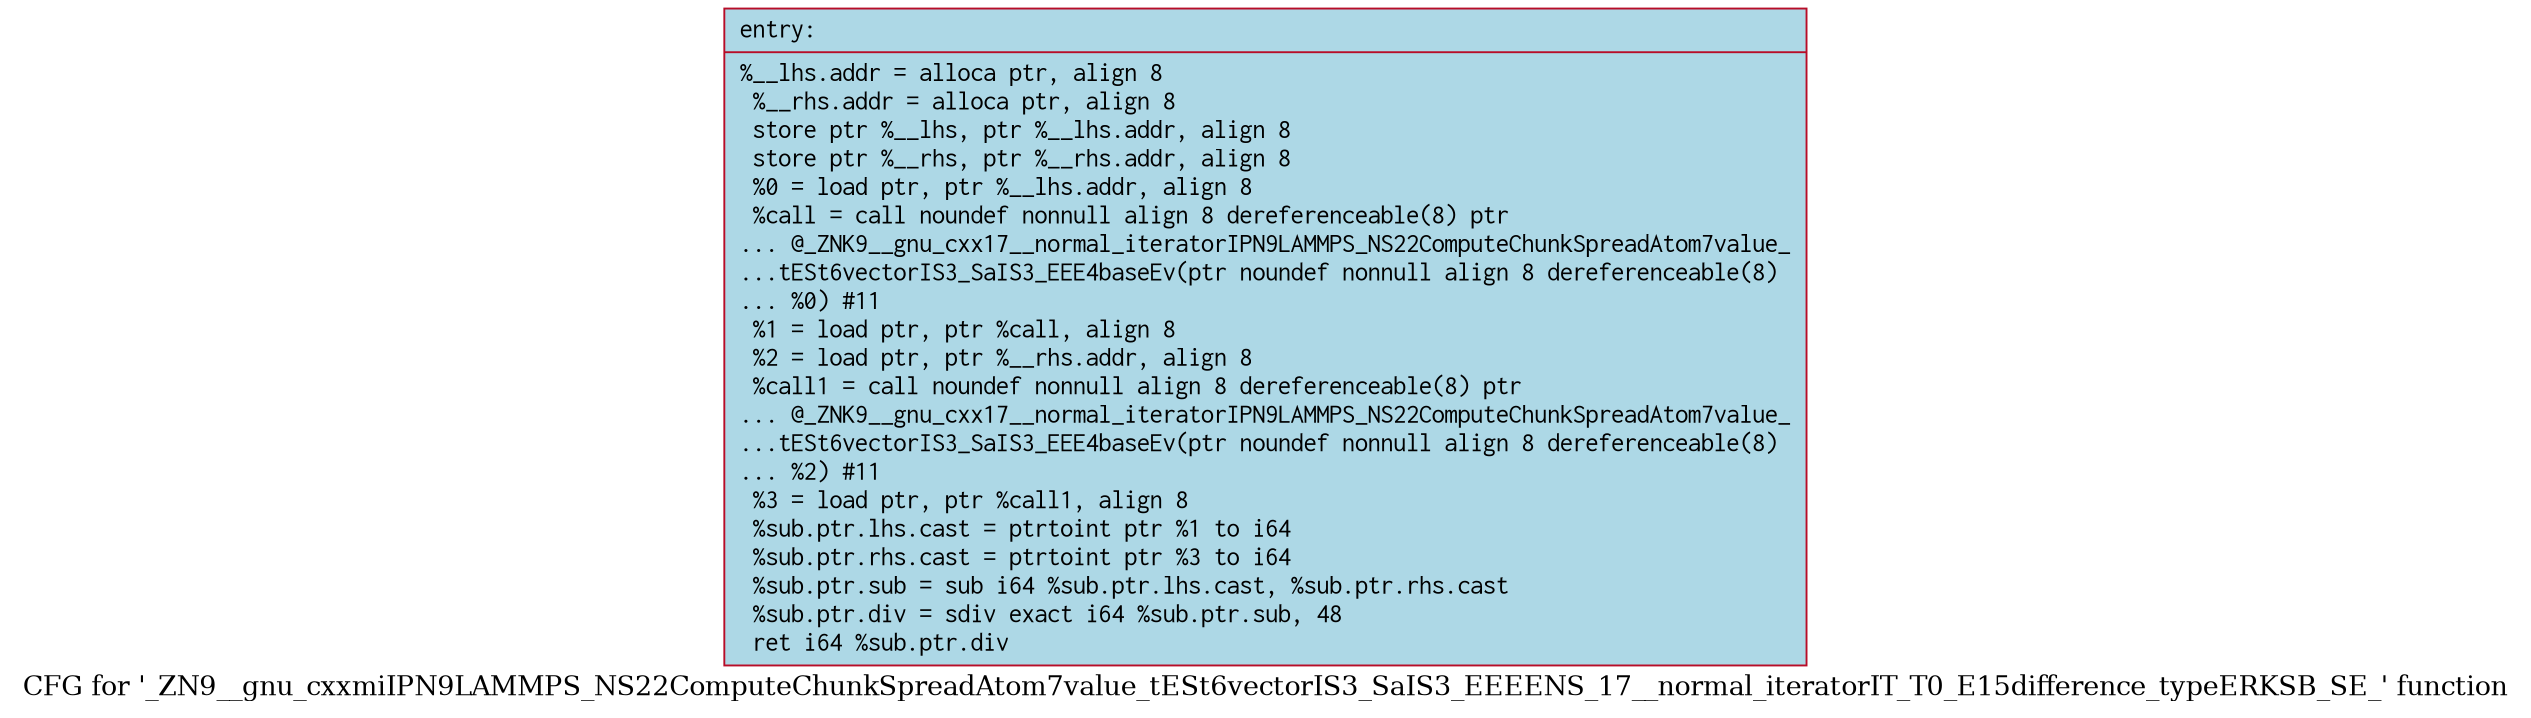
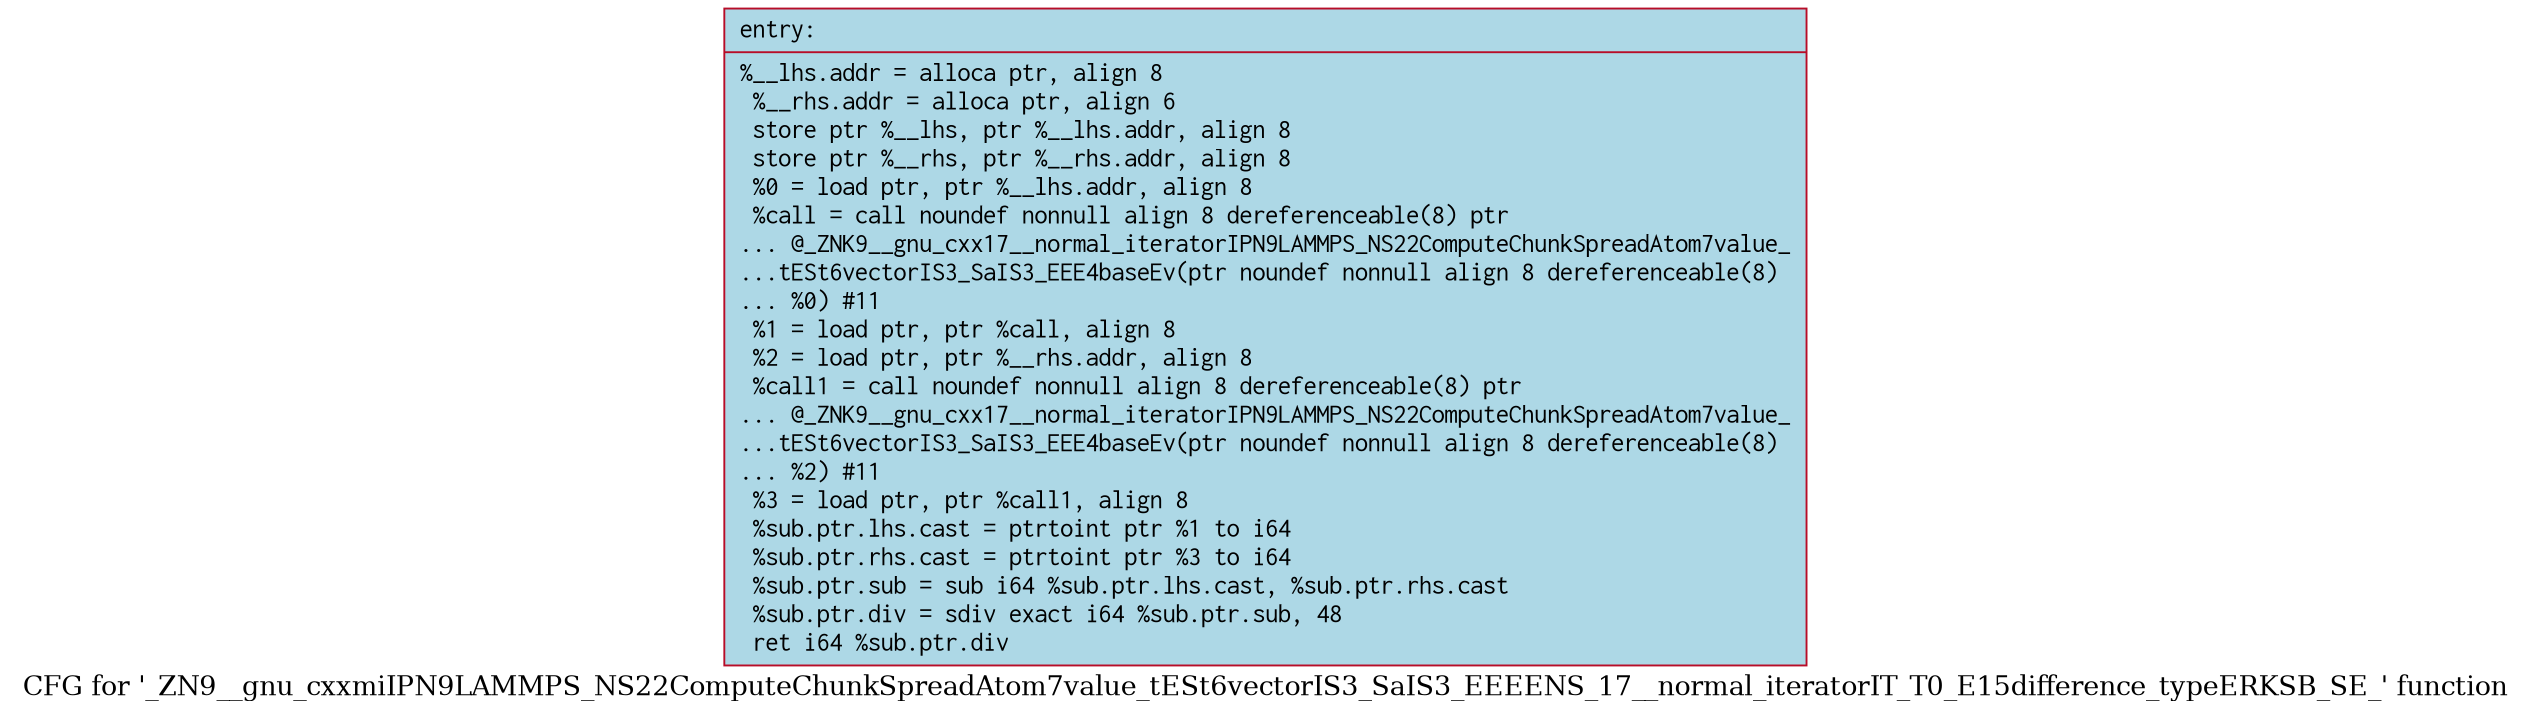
node "entry:": text "%__rhs.addr = alloca ptr, align 8" -> "%__rhs.addr = alloca ptr, align 6"
